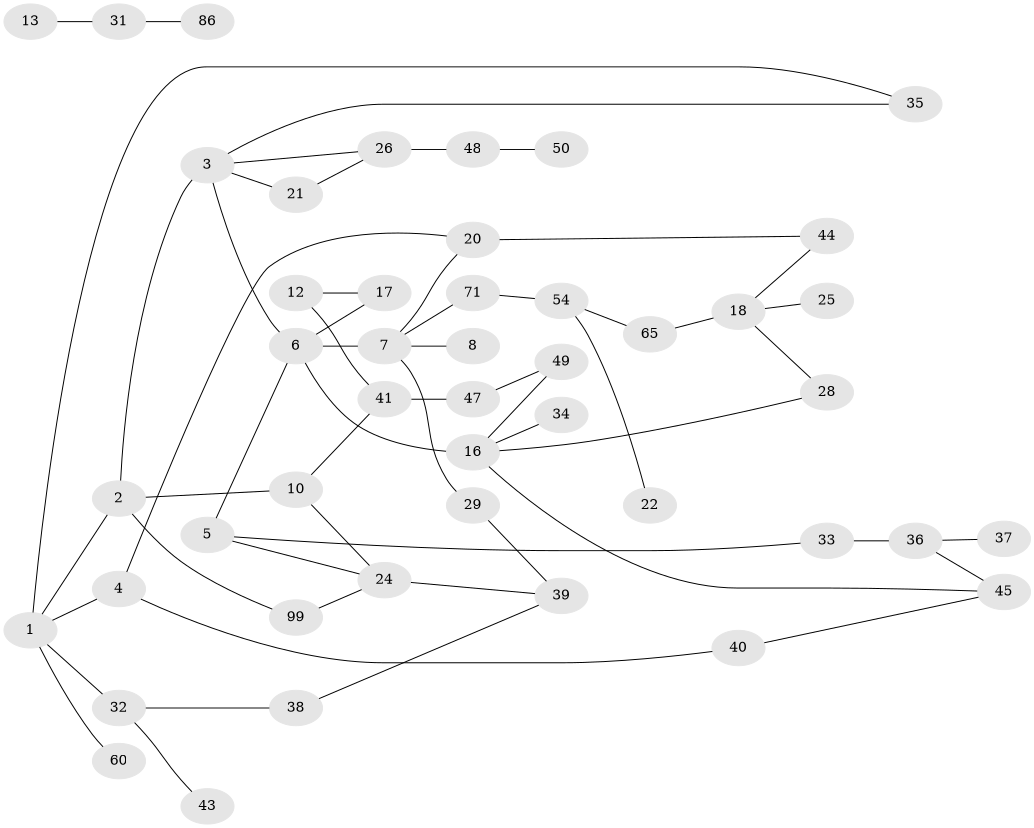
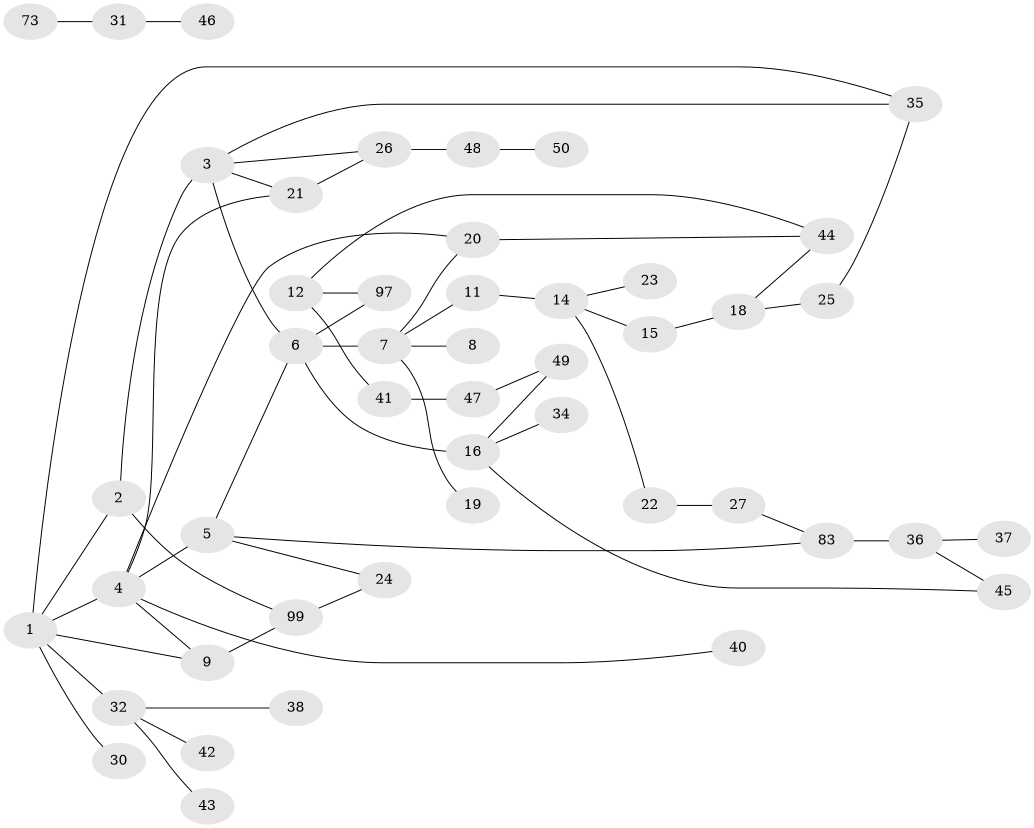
node "13": label "13" -> "73"
node "86": label "86" -> "46"
edge "44" -- "12": added
edge "35" -- "25": added
node "23": added
node "17": label "17" -> "97"
node "71": label "71" -> "11"
node "54": label "54" -> "14"
node "65": label "65" -> "15"
edge "21" -- "4": added
node "28": removed
node "10": removed
node "29": label "29" -> "19"
node "27": added
node "33": label "33" -> "83"
edge "5" -- "4": added
node "39": removed
edge "45" -- "40": removed
node "9": added
node "42": added
node "60": label "60" -> "30"
